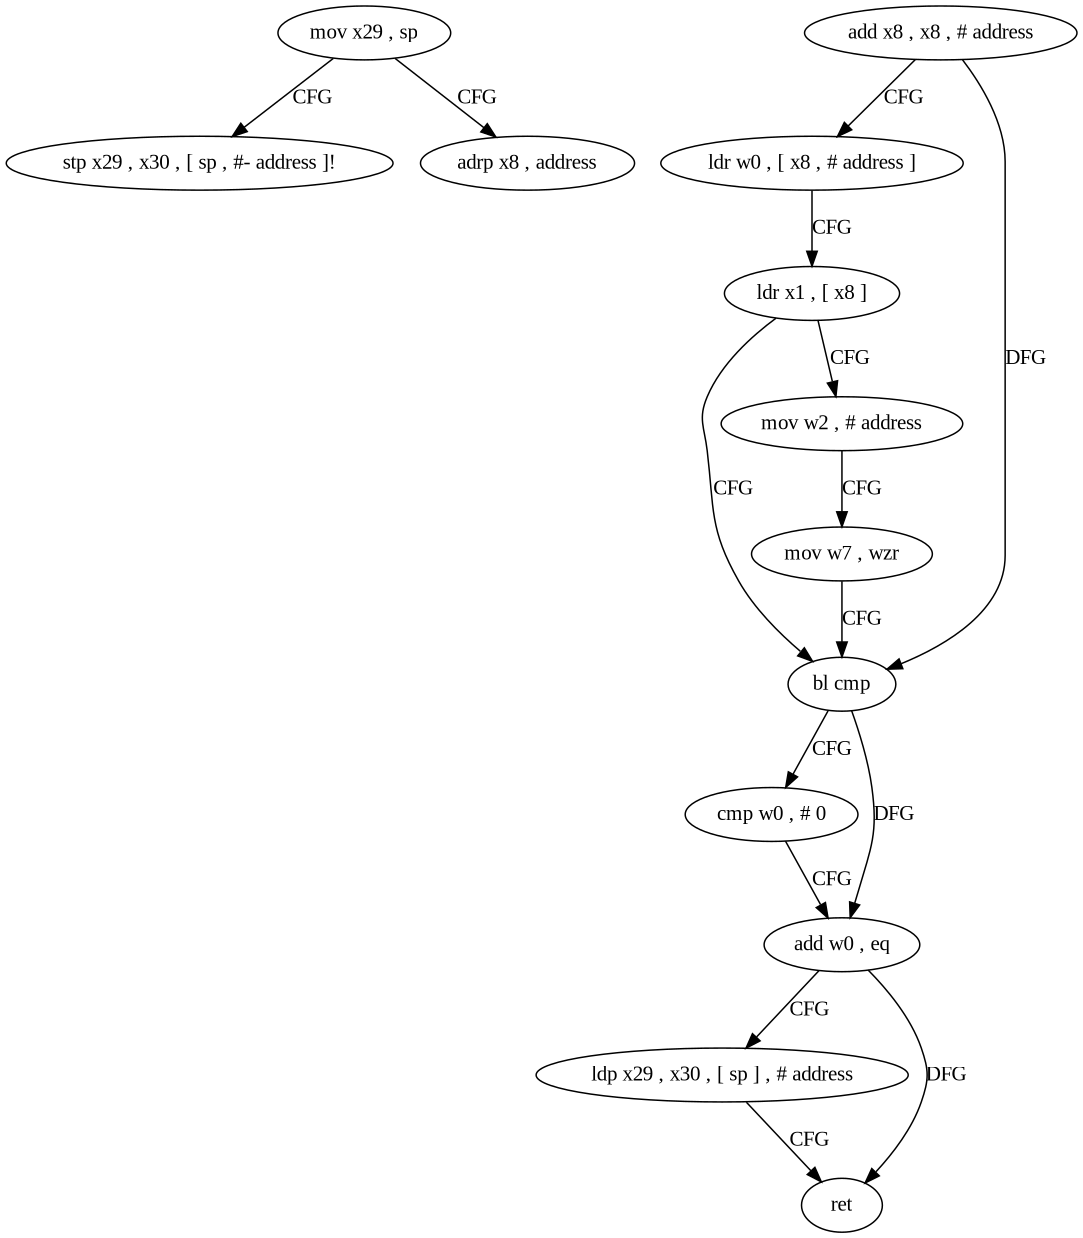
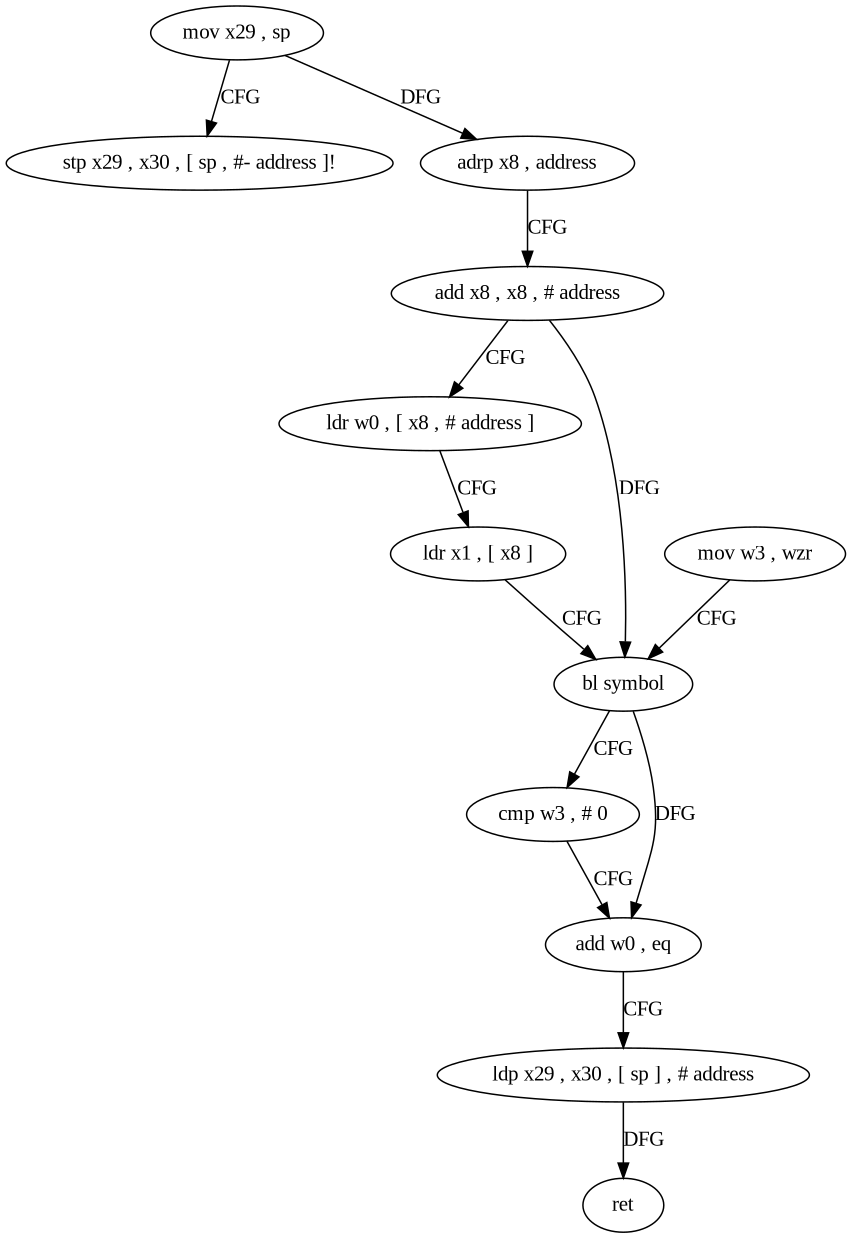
edge "mov x29 , sp" -> "adrp x8 , address": label "CFG" -> "DFG"
edge "adrp x8 , address" -> "add x8 , x8 , # address": added, label "CFG"
node "mov w2 , # address": removed
node "mov w7 , wzr": label "mov w7 , wzr" -> "mov w3 , wzr"
node "bl cmp": label "bl cmp" -> "bl symbol"
node "cmp w0 , # 0": label "cmp w0 , # 0" -> "cmp w3 , # 0"
edge "add w0 , eq" -> "ret": removed, label "DFG"
edge "ldp x29 , x30 , [ sp ] , # address" -> "ret": label "CFG" -> "DFG"
